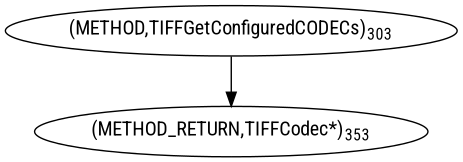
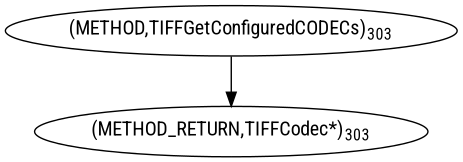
node "(METHOD_RETURN,TIFFCodec*)": text "353" -> "303"
